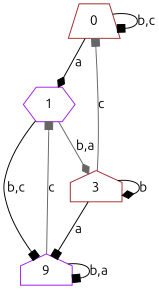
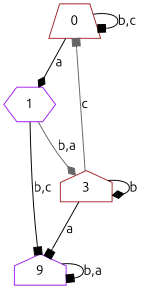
edge "9" -> "1": removed, label "c"
